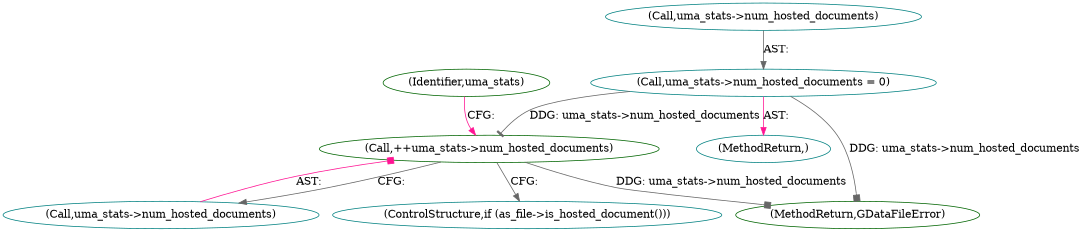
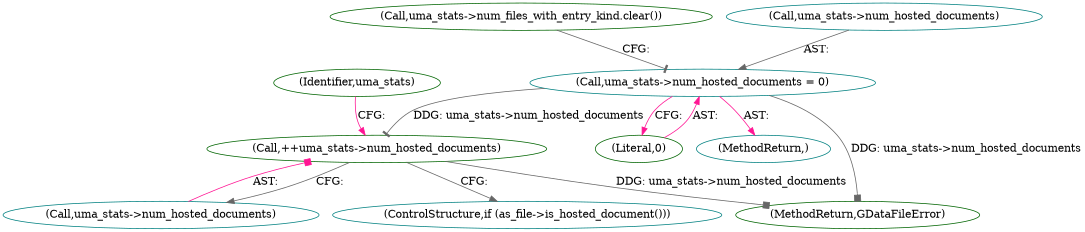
node "(Call,uma_stats->num_files_with_entry_kind.clear())": added
node "(Literal,0)": added
